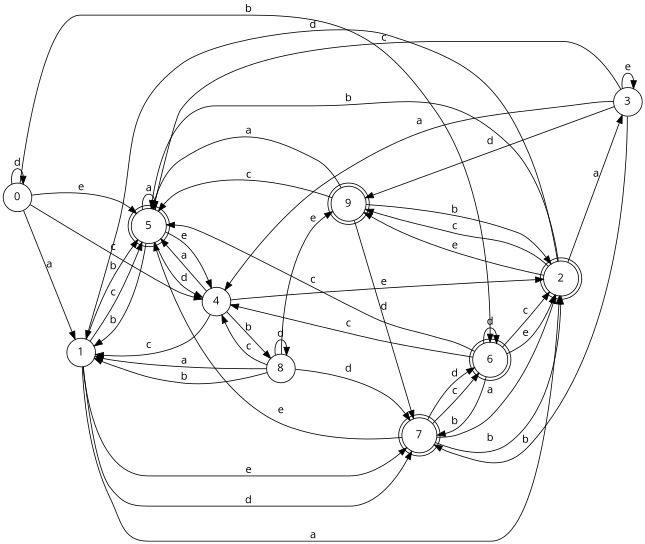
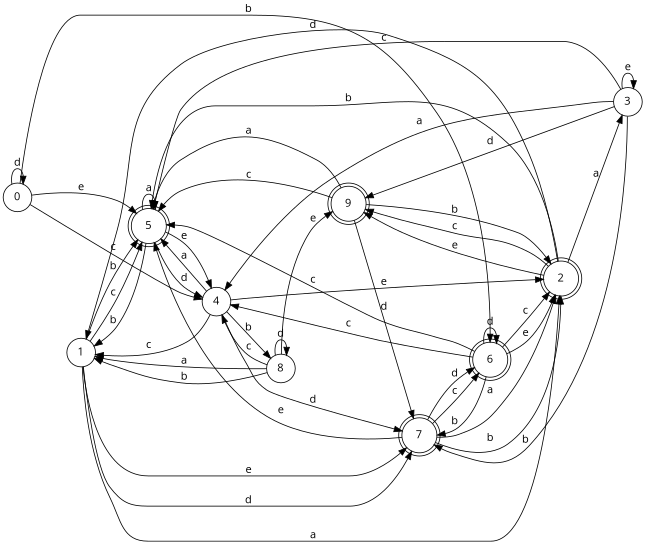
edge "0" -> "1": removed, label "a"
edge "8" -> "7": now "4" -> "7"
